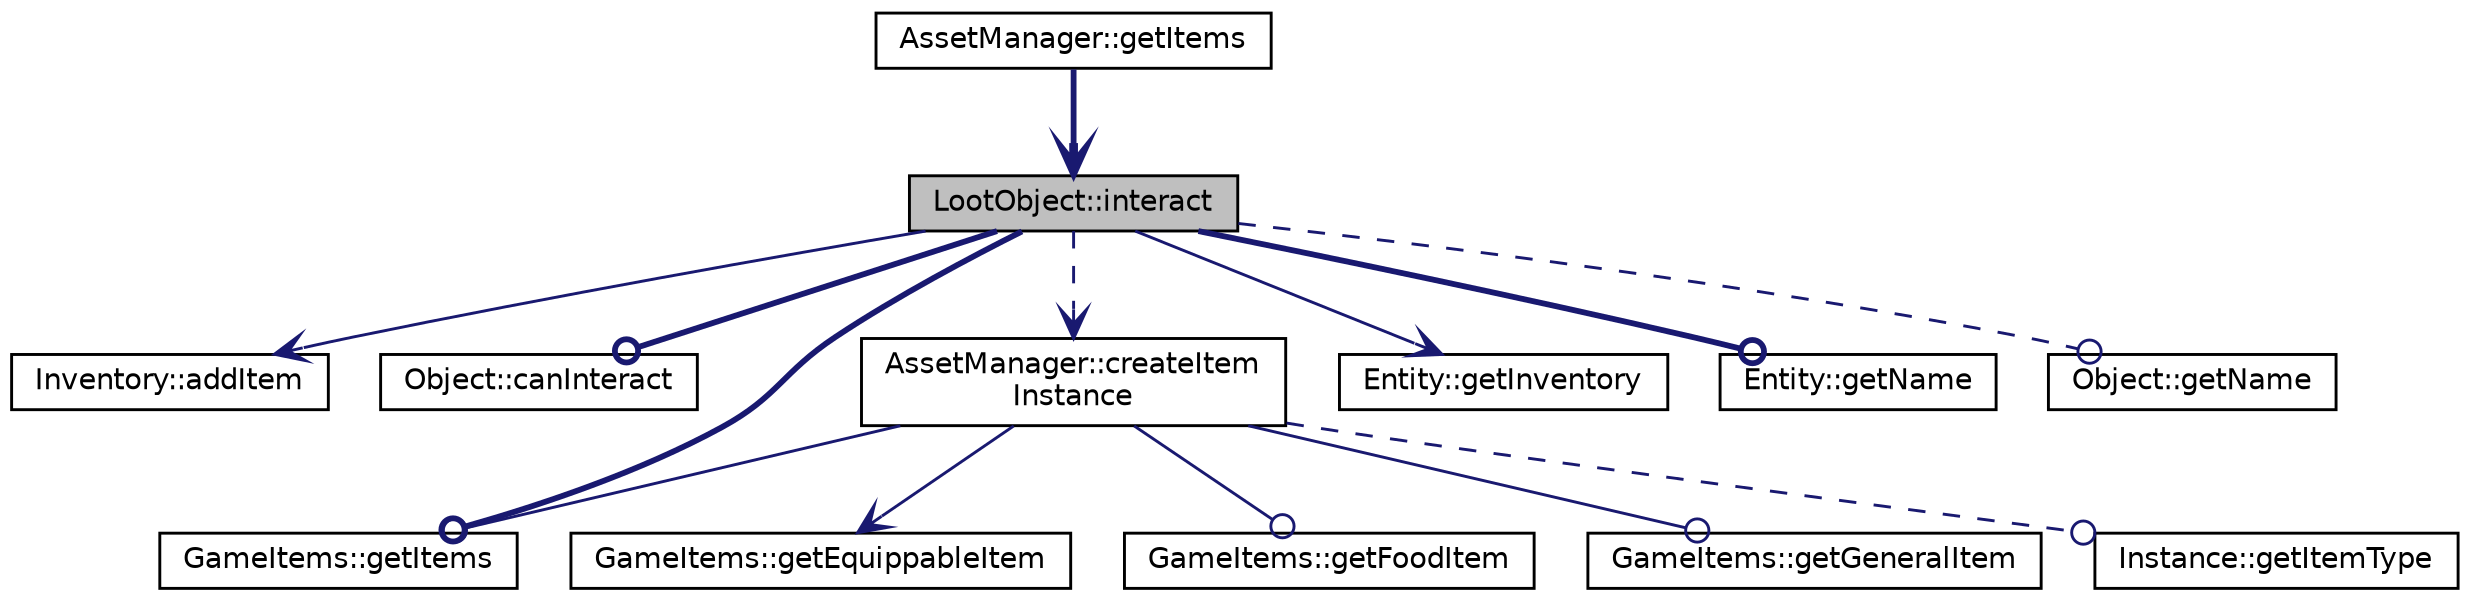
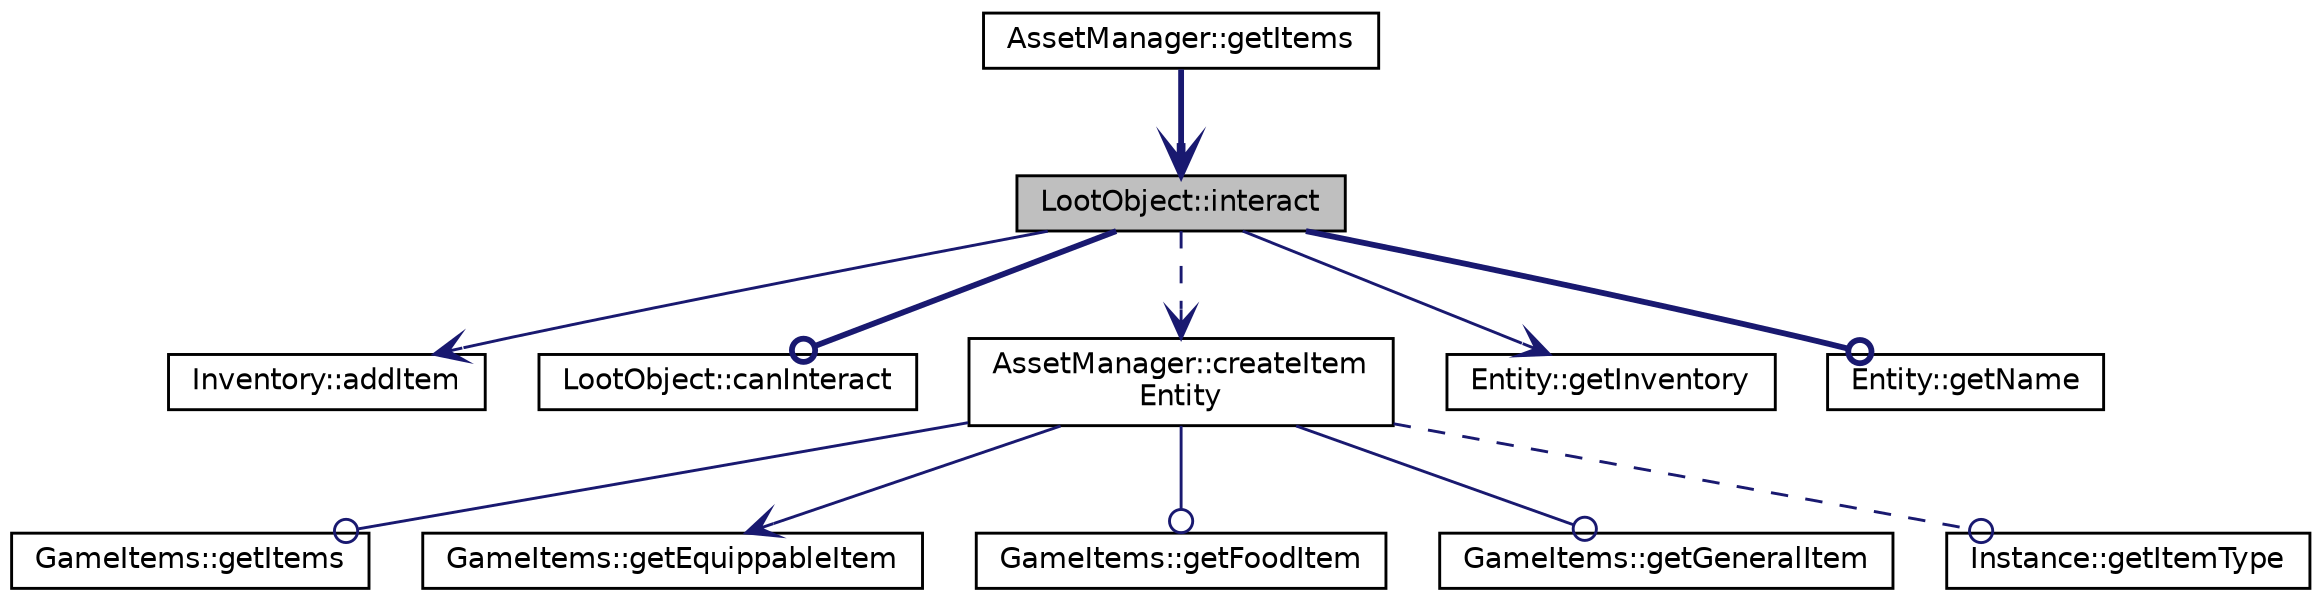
node "Object::canInteract": label "Object::canInteract" -> "LootObject::canInteract"
node "AssetManager::createItem Instance": label "AssetManager::createItem Instance" -> "AssetManager::createItem Entity"
node "Object::getName": removed
edge "LootObject::interact" -> "GameItems::getItems": removed
